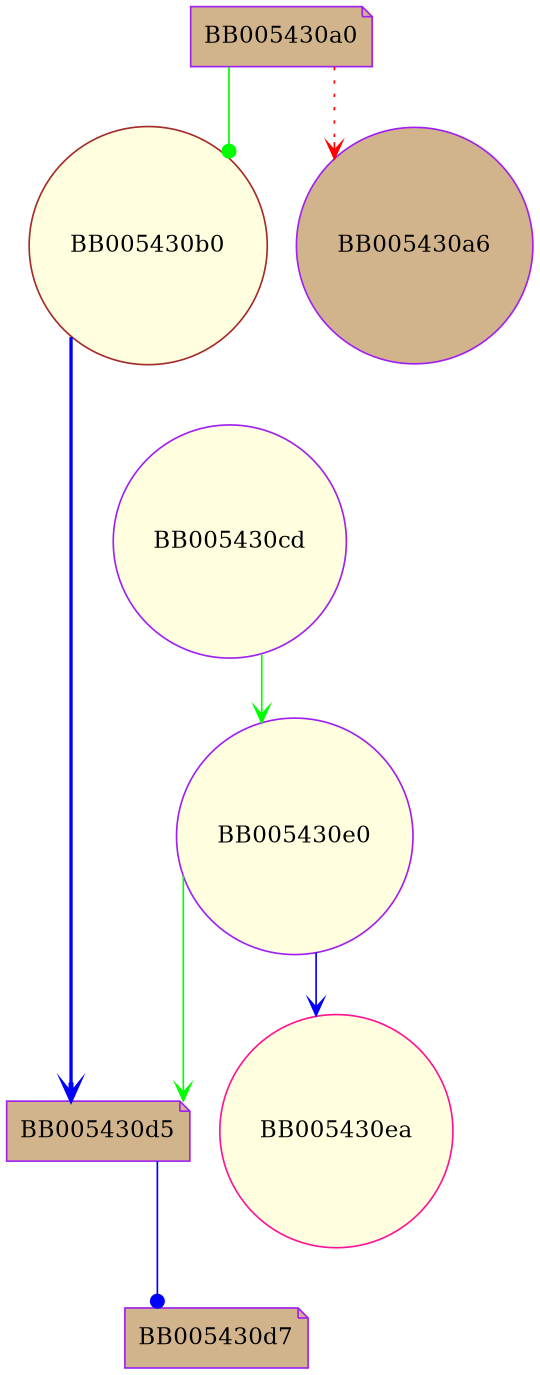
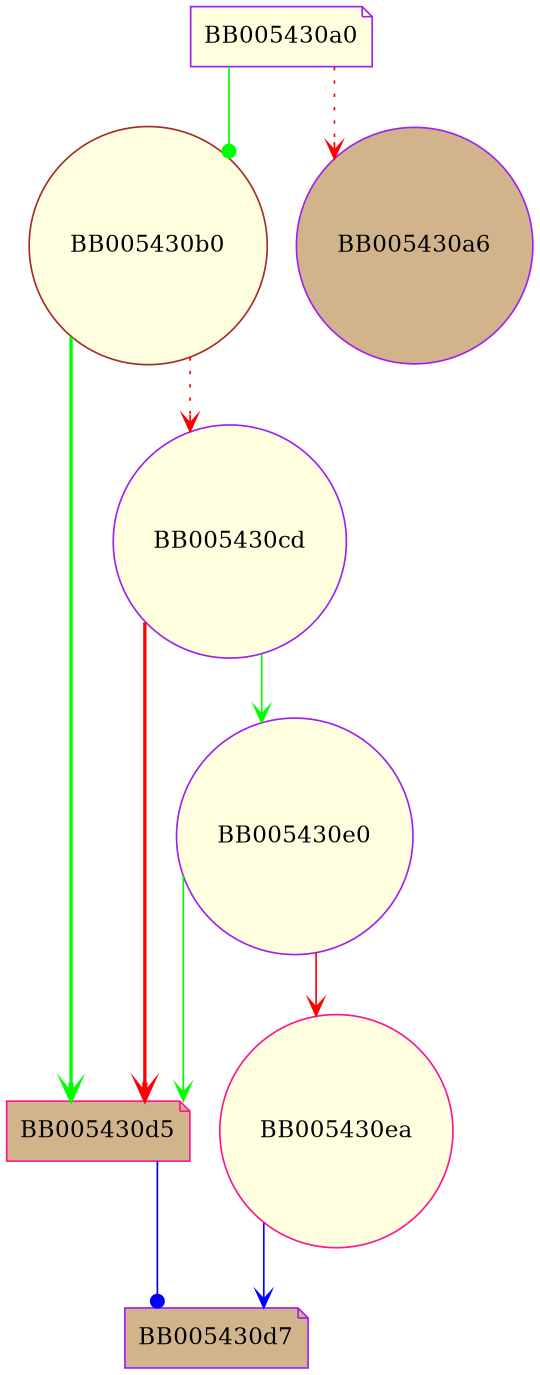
node "BB005430a0": fillcolor tan -> lightyellow
edge "BB005430b0" -> "BB005430cd": added
edge "BB005430b0" -> "BB005430d5": color blue -> green
edge "BB005430cd" -> "BB005430d5": added
edge "BB005430e0" -> "BB005430ea": color blue -> red
node "BB005430d5": color purple -> deeppink
edge "BB005430ea" -> "BB005430d7": added
